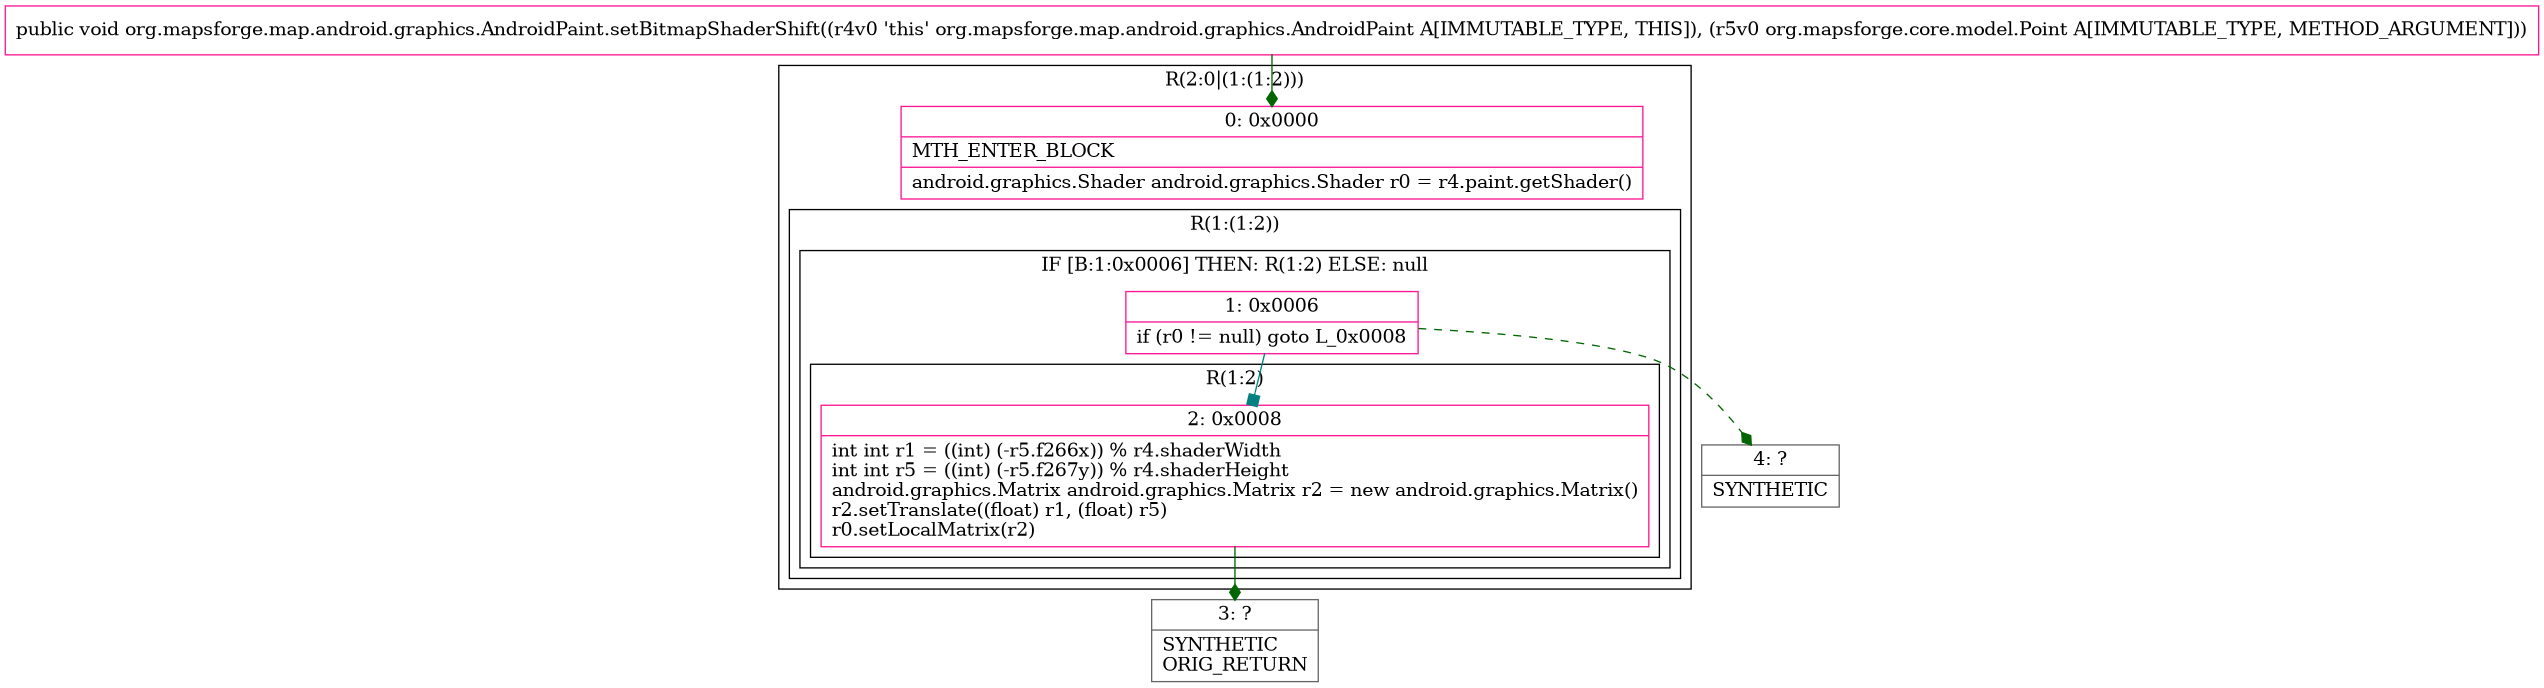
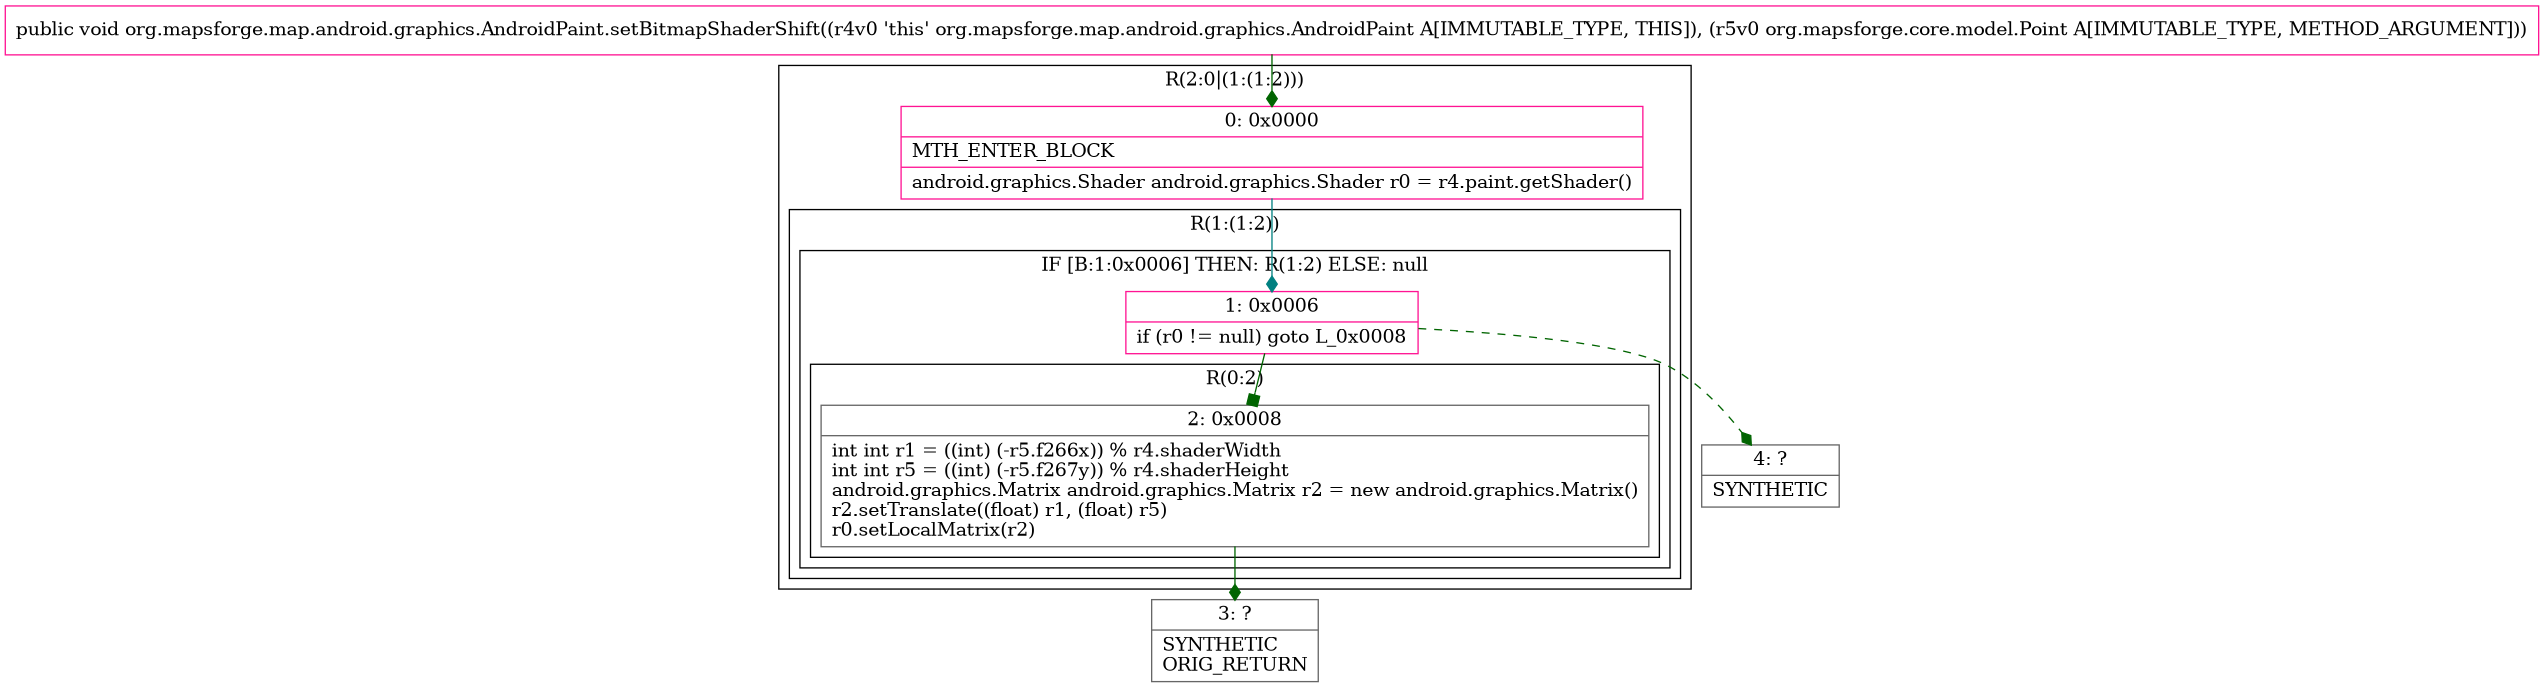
edge "0: 0x0000" -> "1: 0x0006": added
edge "1: 0x0006" -> "2: 0x0008": color teal -> darkgreen
cluster "R(1:2)": label "R(1:2)" -> "R(0:2)"
node "2: 0x0008": color deeppink -> gray40
